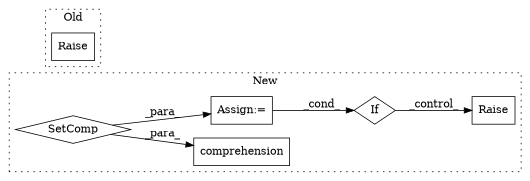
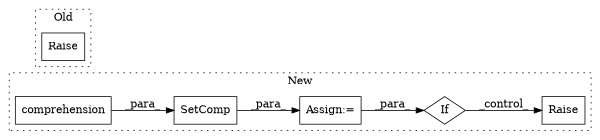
edge "Assign:=" -> "If": label "_cond_" -> "_para_"
node "SetComp": shape diamond -> box
edge "SetComp" -> "comprehension": reversed
